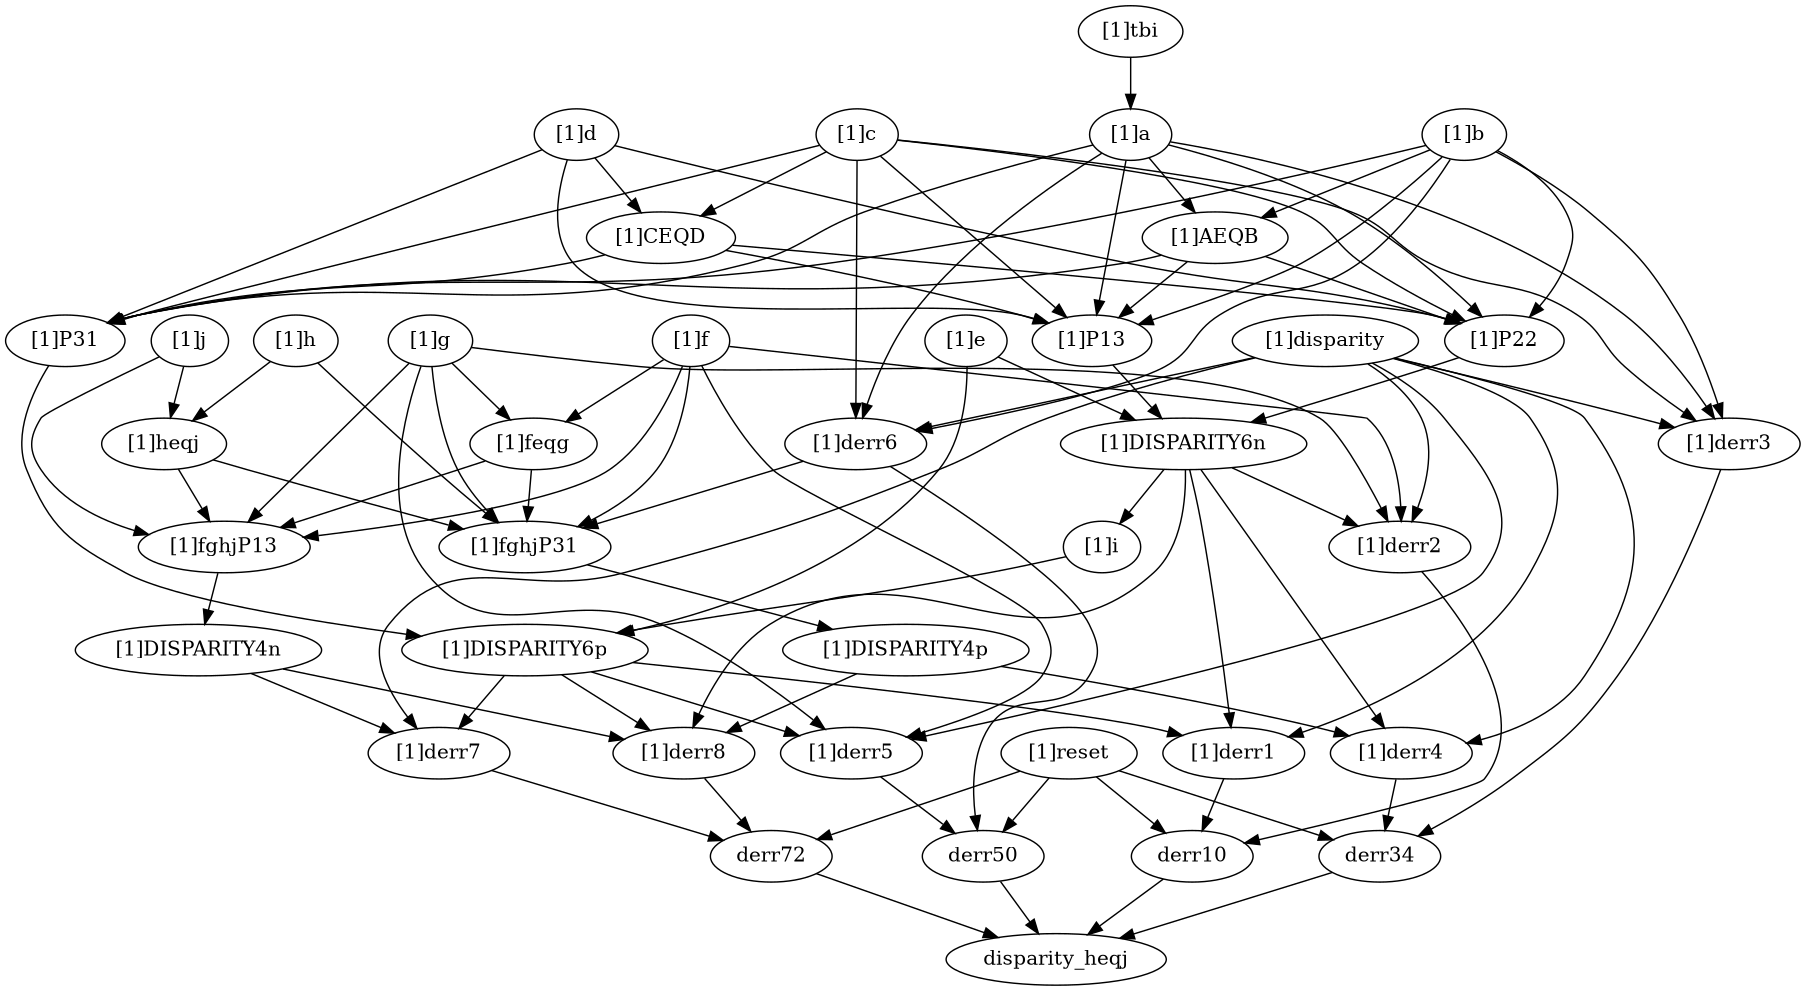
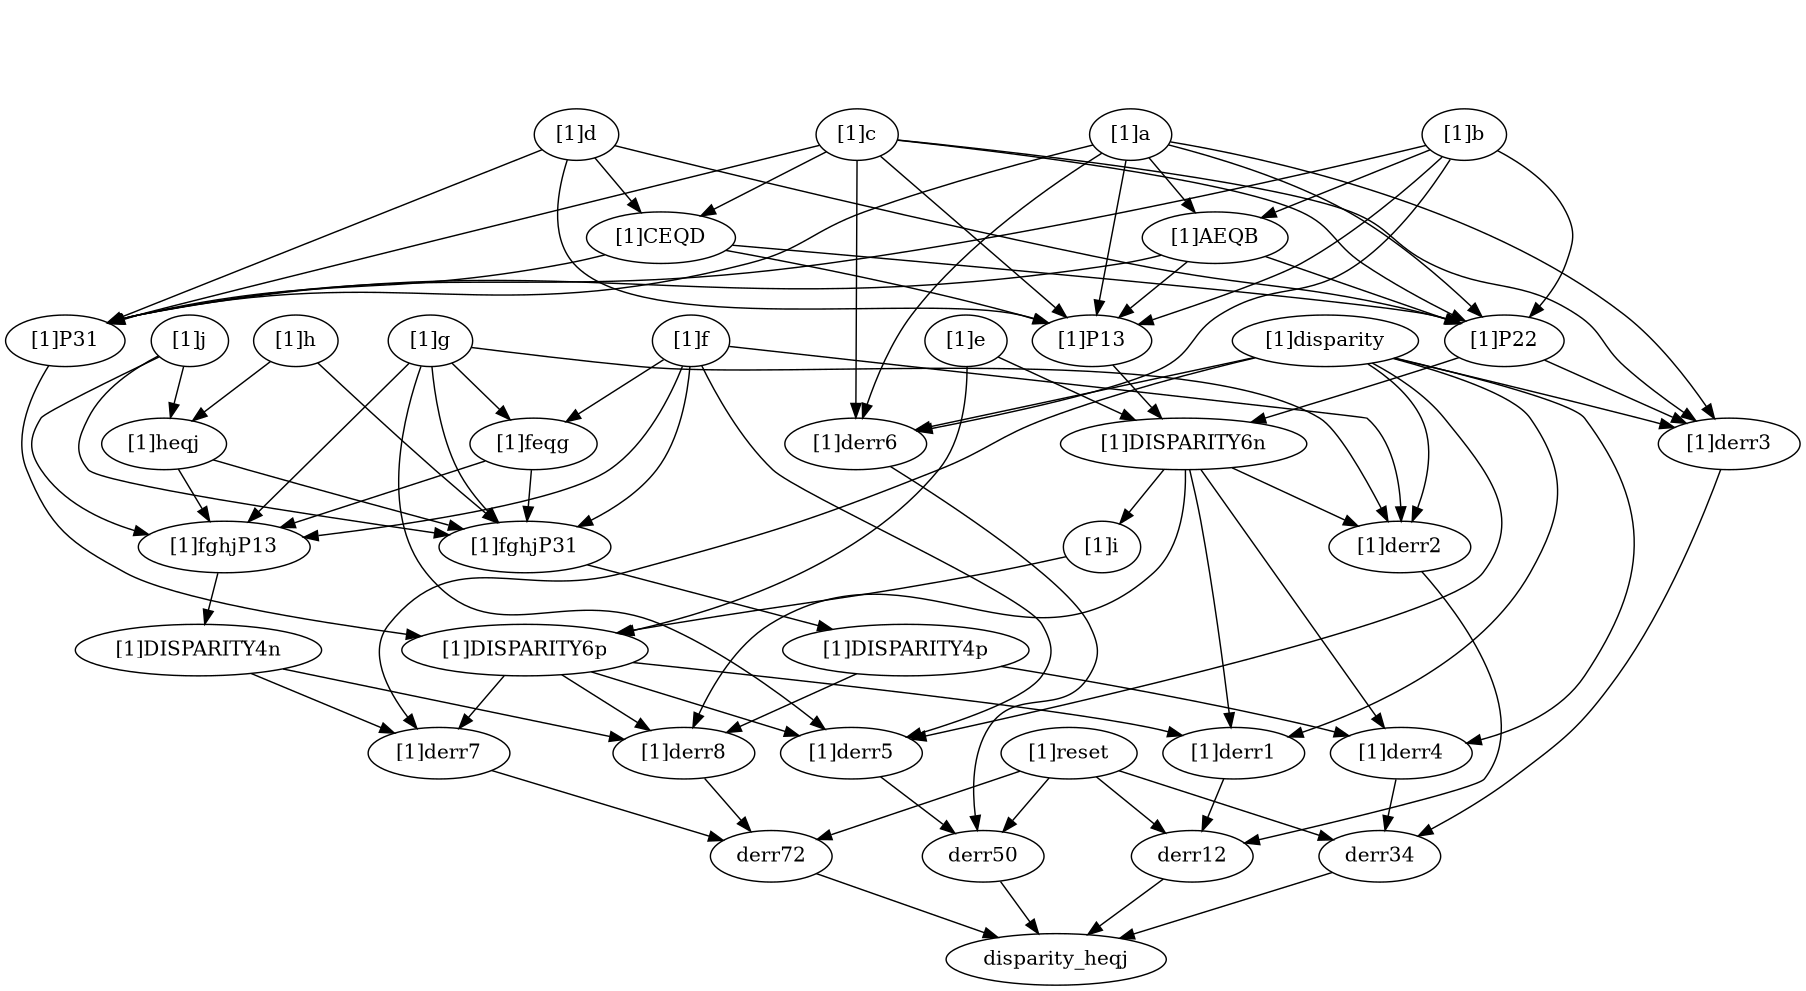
node "[1]tbi": removed
edge "[1]b" -> "[1]derr3": now "[1]P22" -> "[1]derr3"
edge "[1]derr6" -> "[1]fghjP31": now "[1]j" -> "[1]fghjP31"
node "derr10": label "derr10" -> "derr12"
